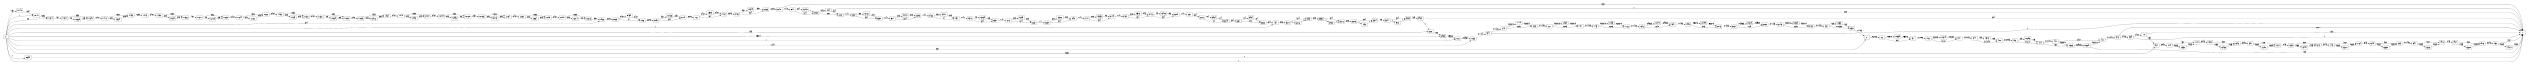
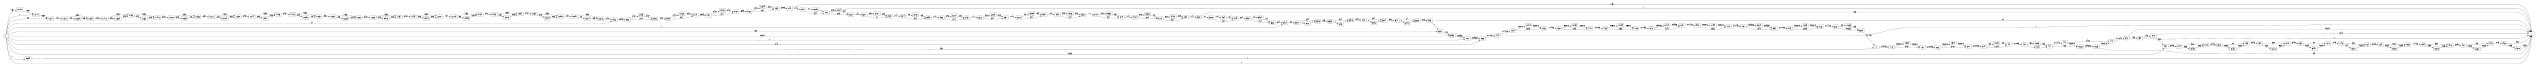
node "12630": added
edge "1743" -> "13517": label "2663" -> "324"
